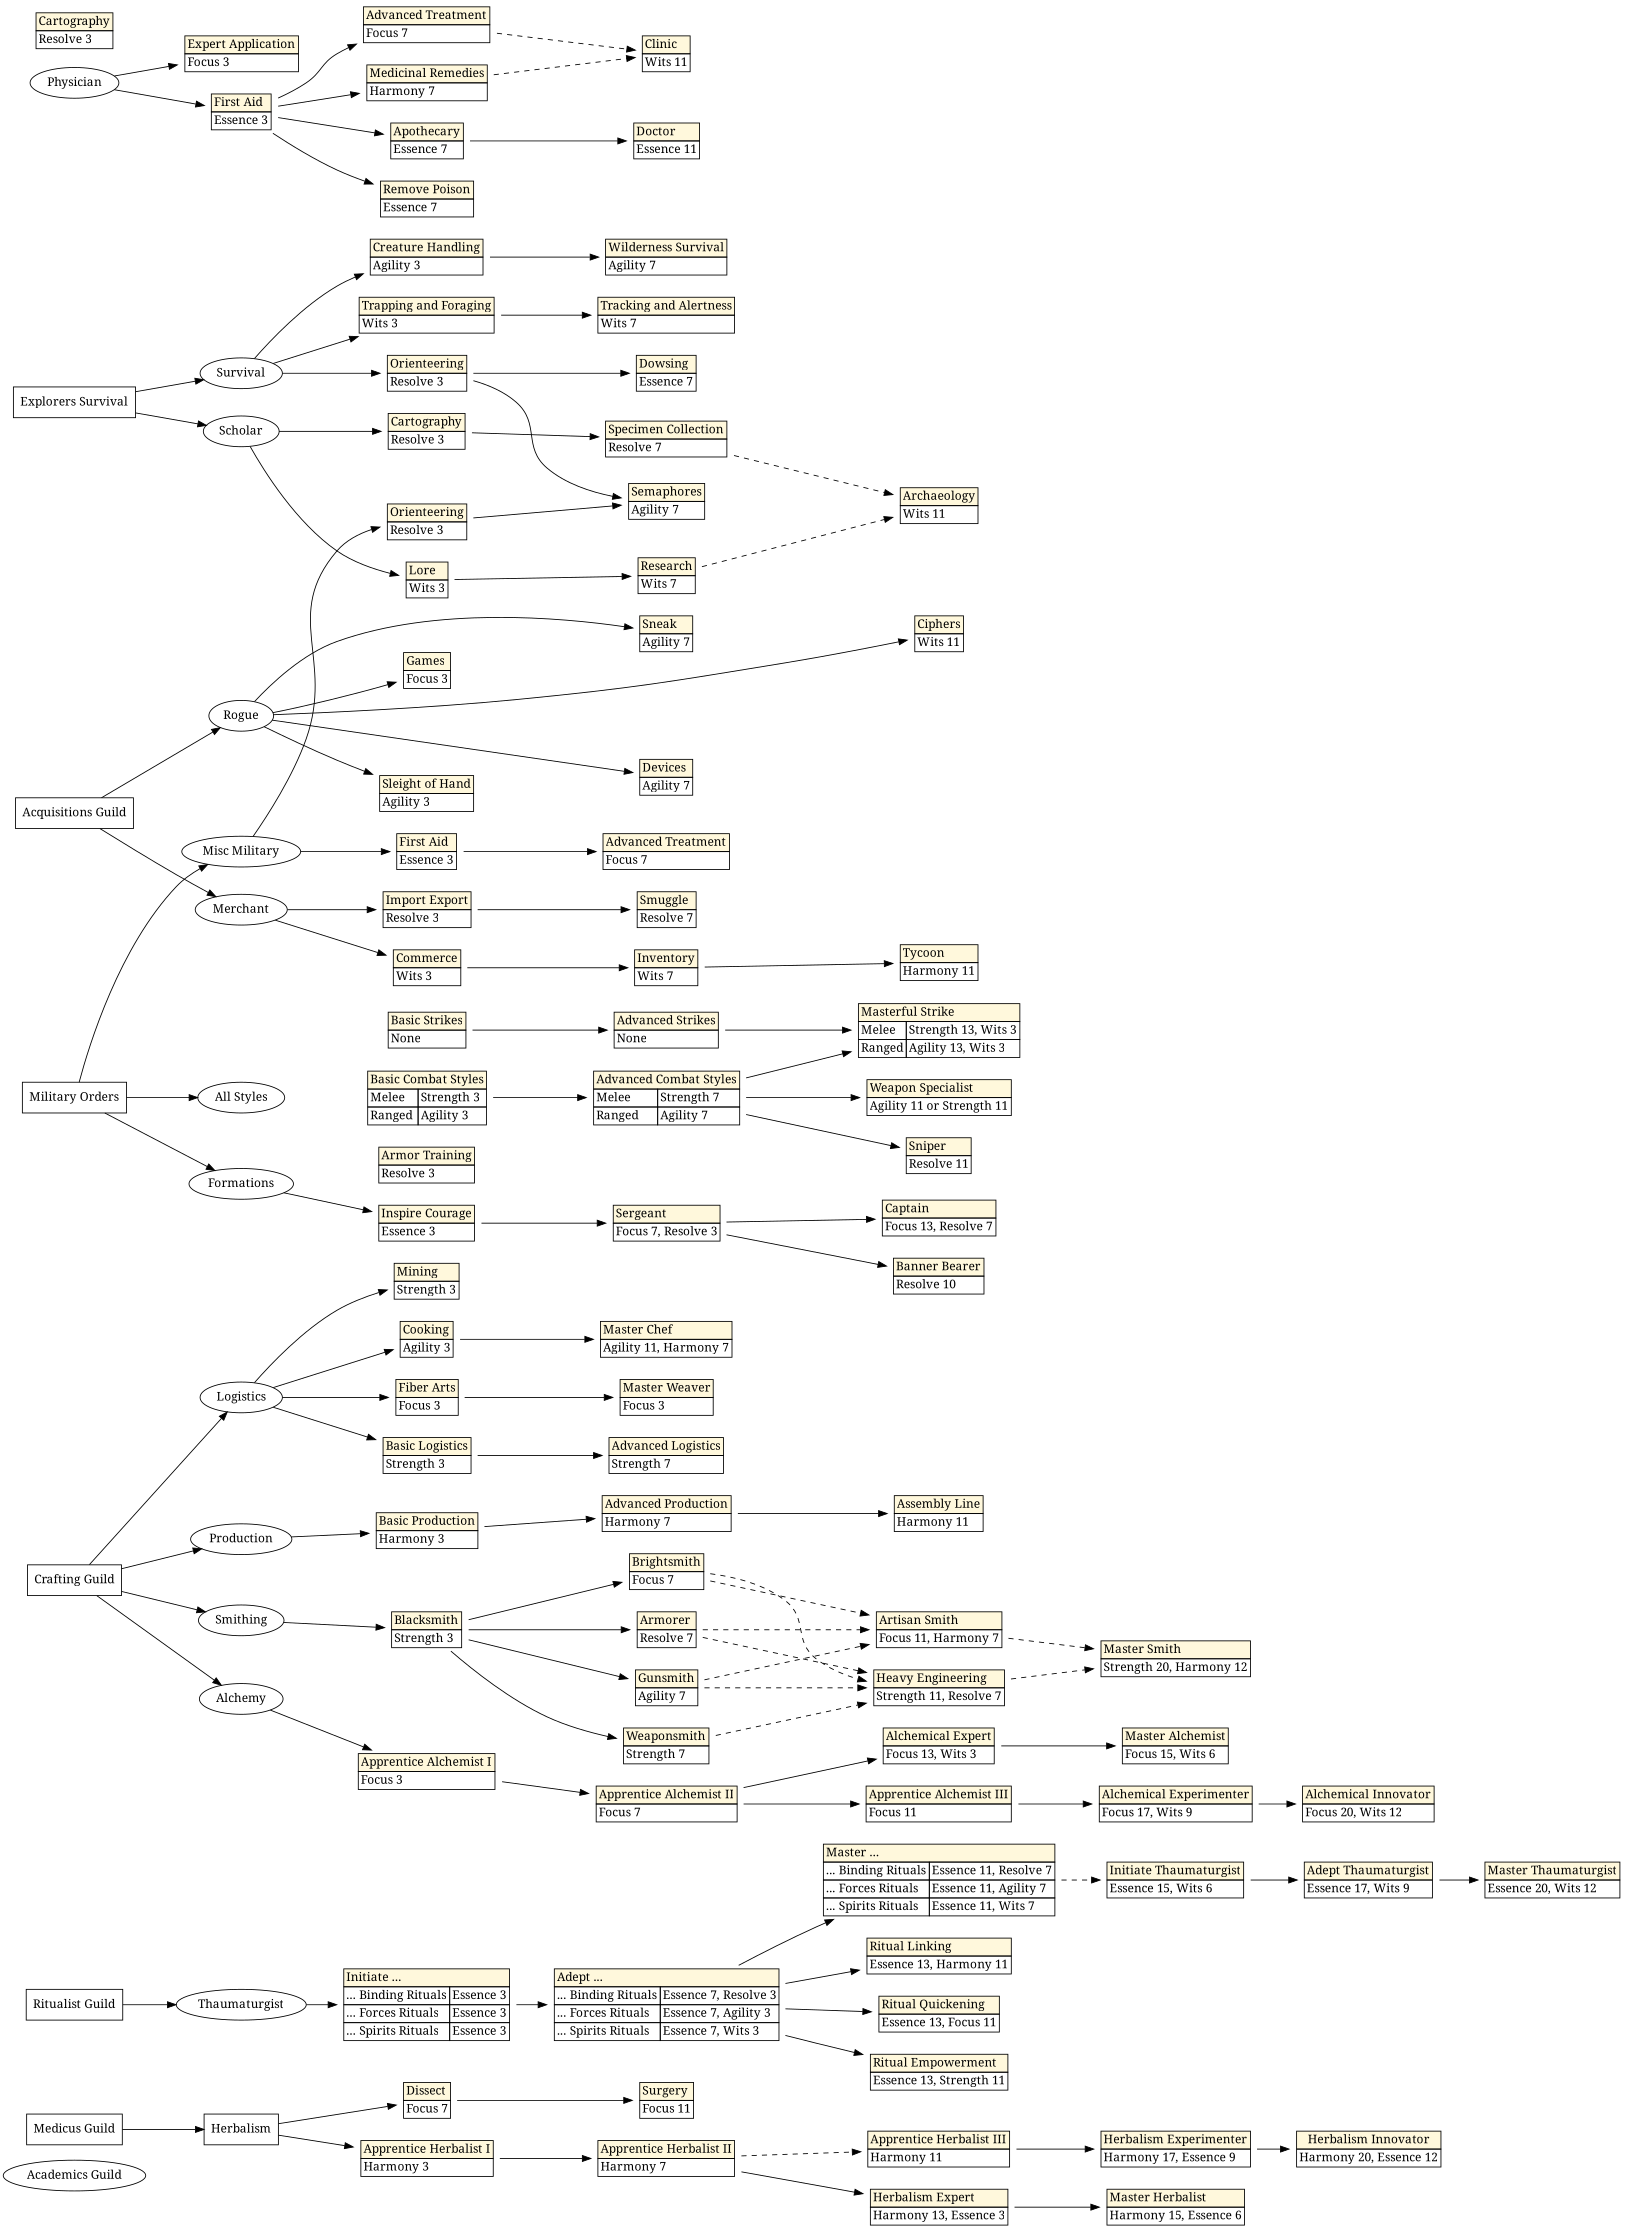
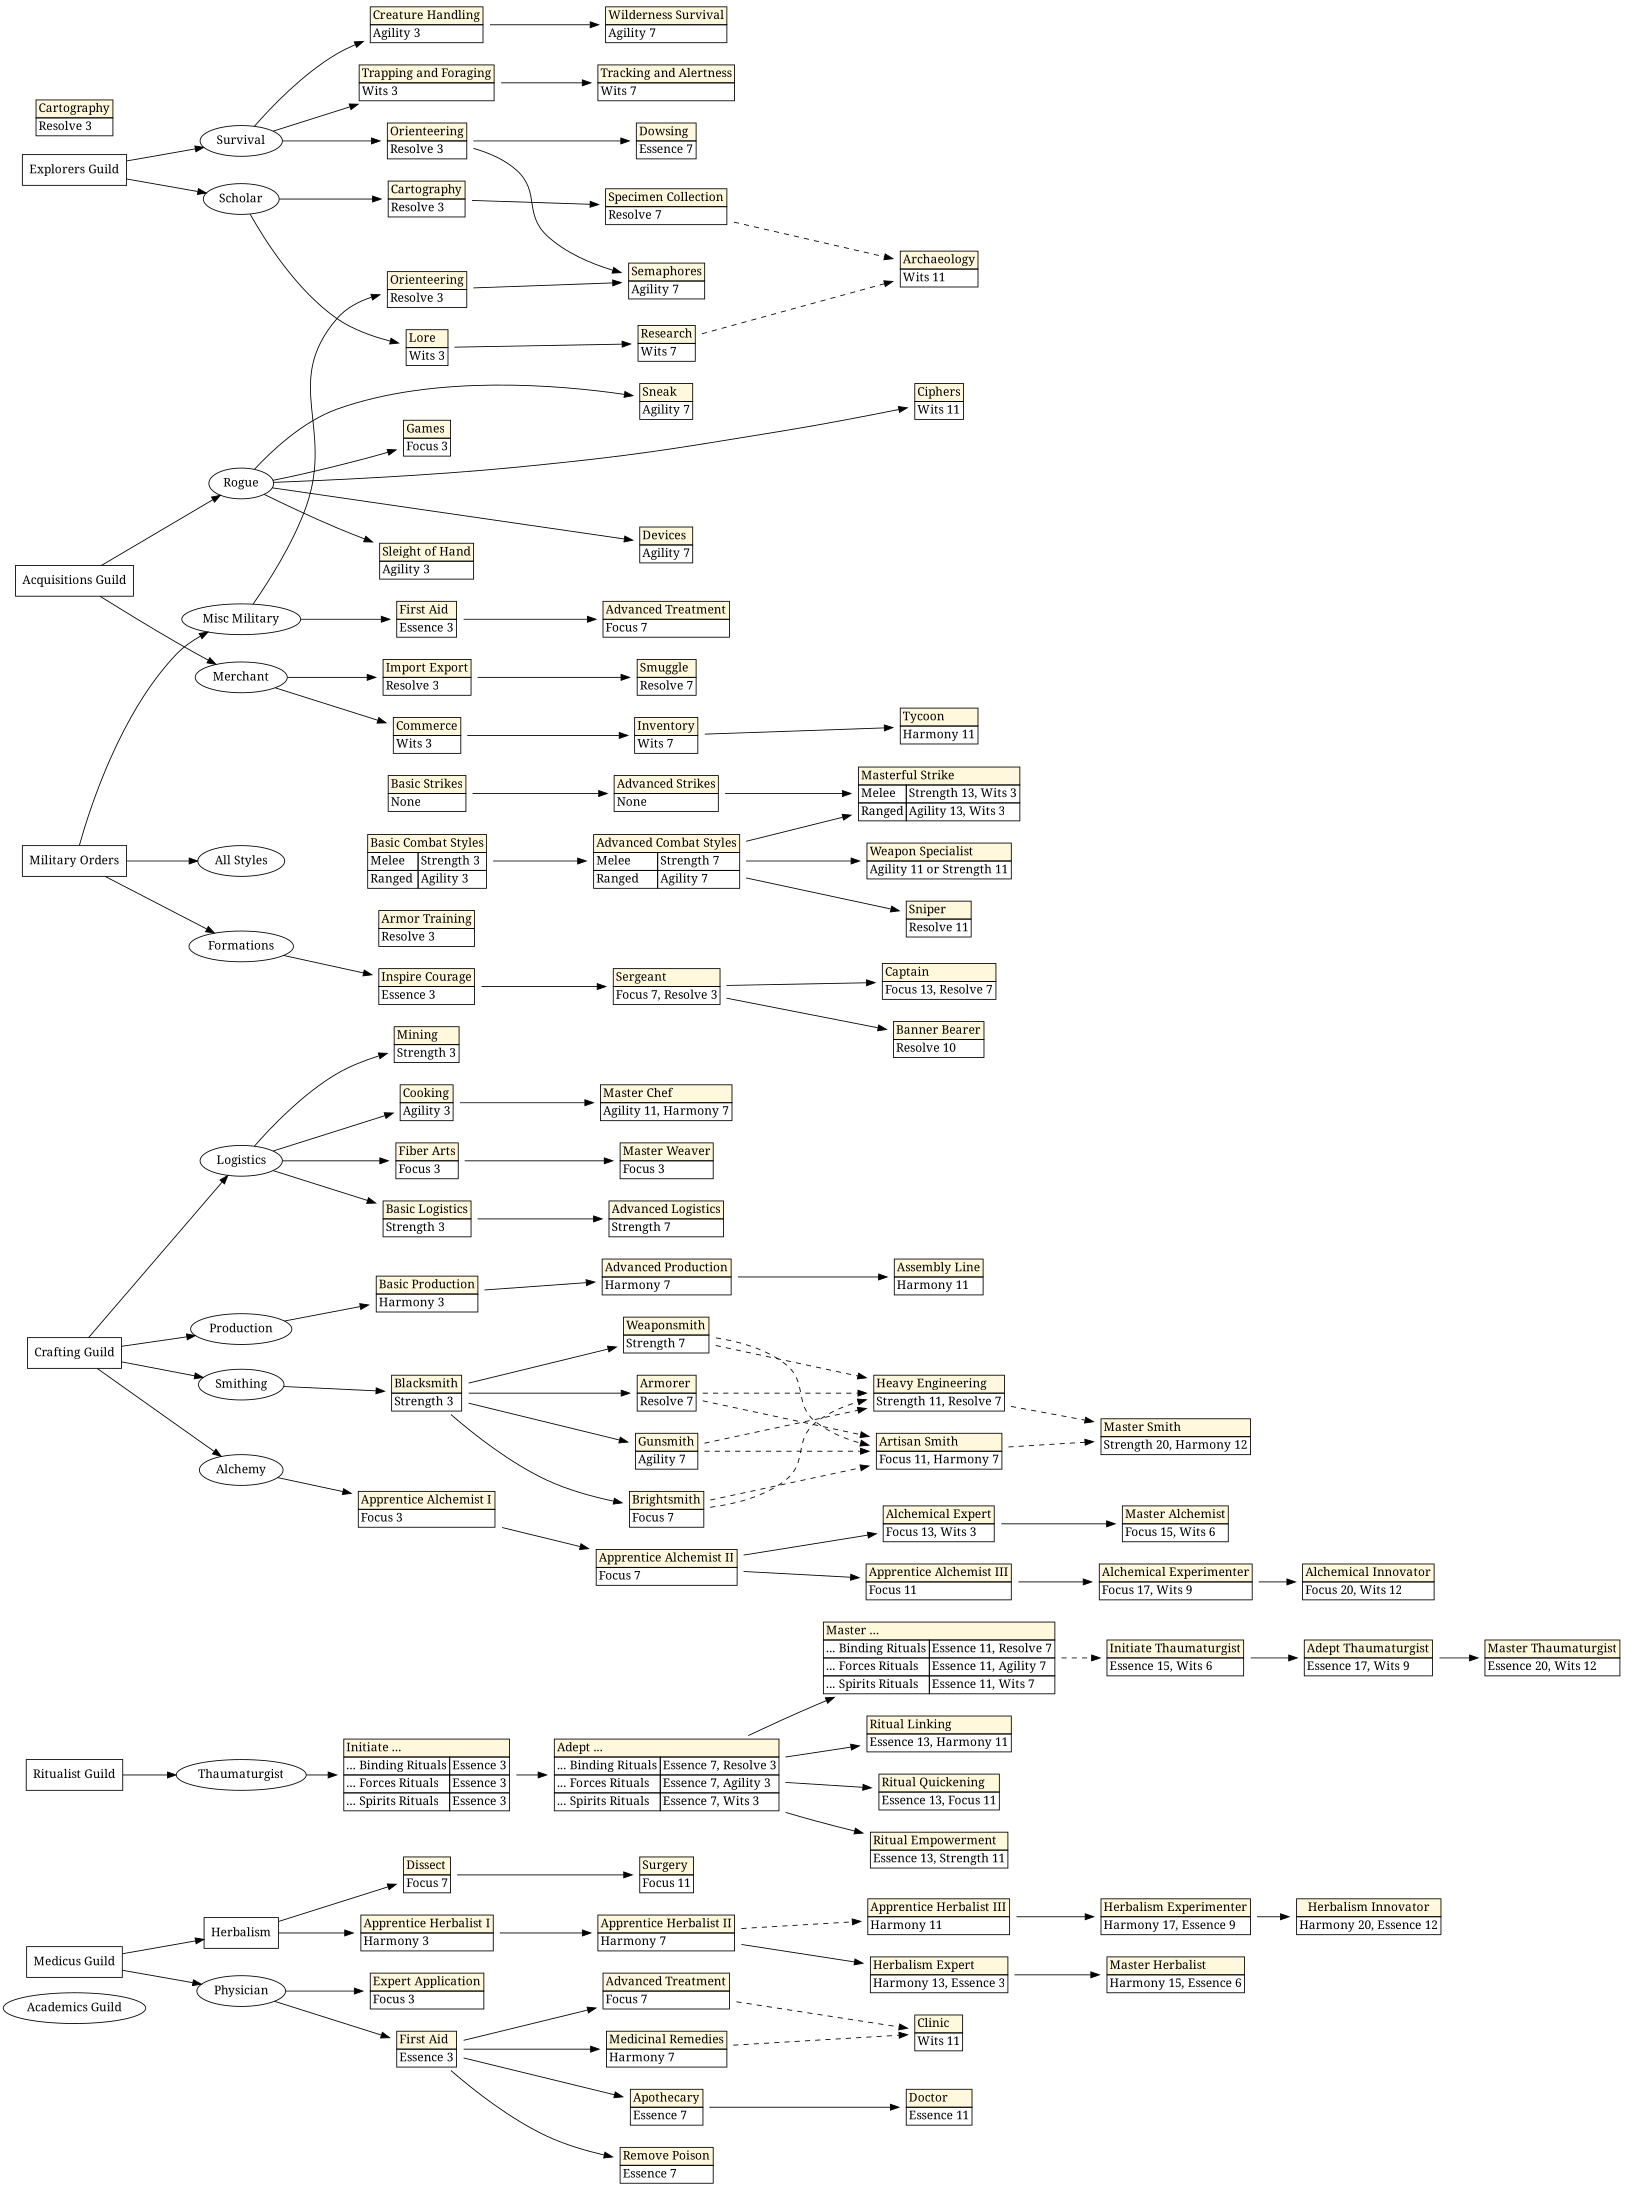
node "Explorers Survival": label "Explorers Survival" -> "Explorers Guild"
edge "Weaponsmith" -> "Artisan Smith": added
edge "Medicus Guild" -> "Physician": added
